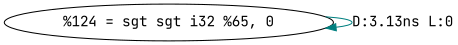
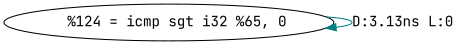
node "%124 = sgt sgt i32 %65, 0": label "%124 = sgt sgt i32 %65, 0" -> "%124 = icmp sgt i32 %65, 0"
